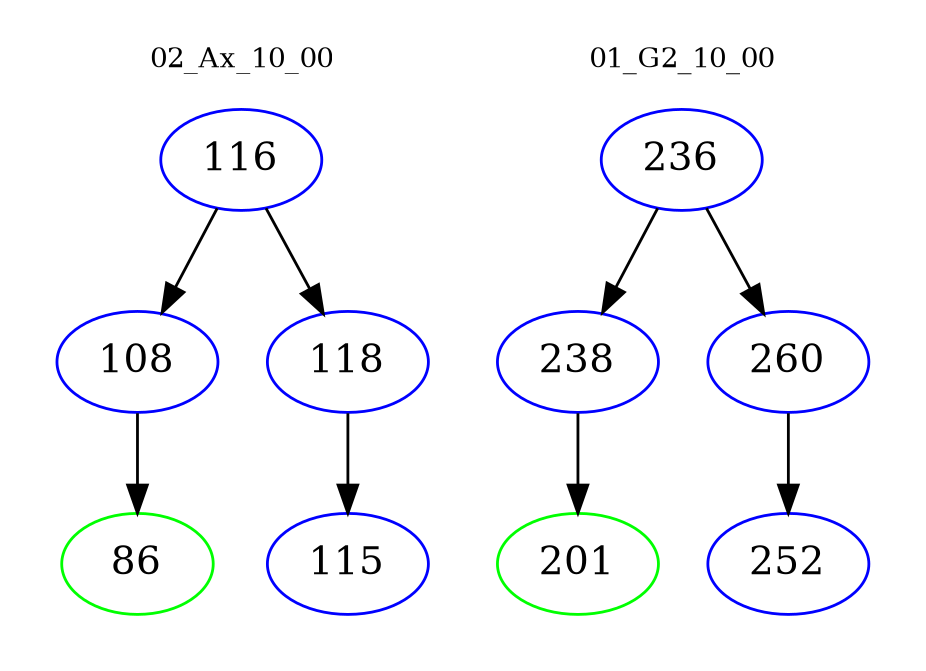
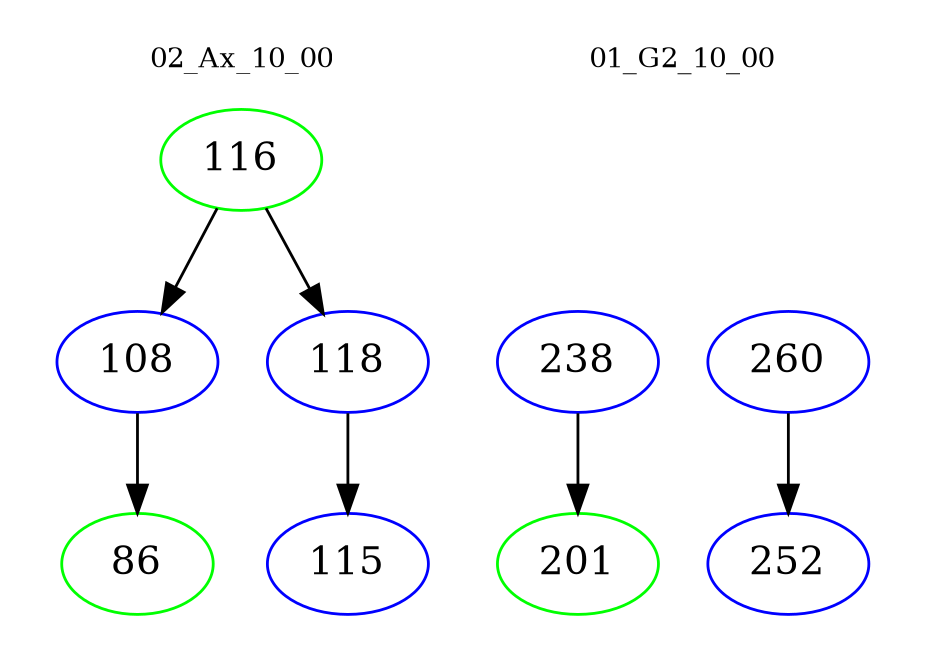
node "116": color blue -> green
node "236": removed
